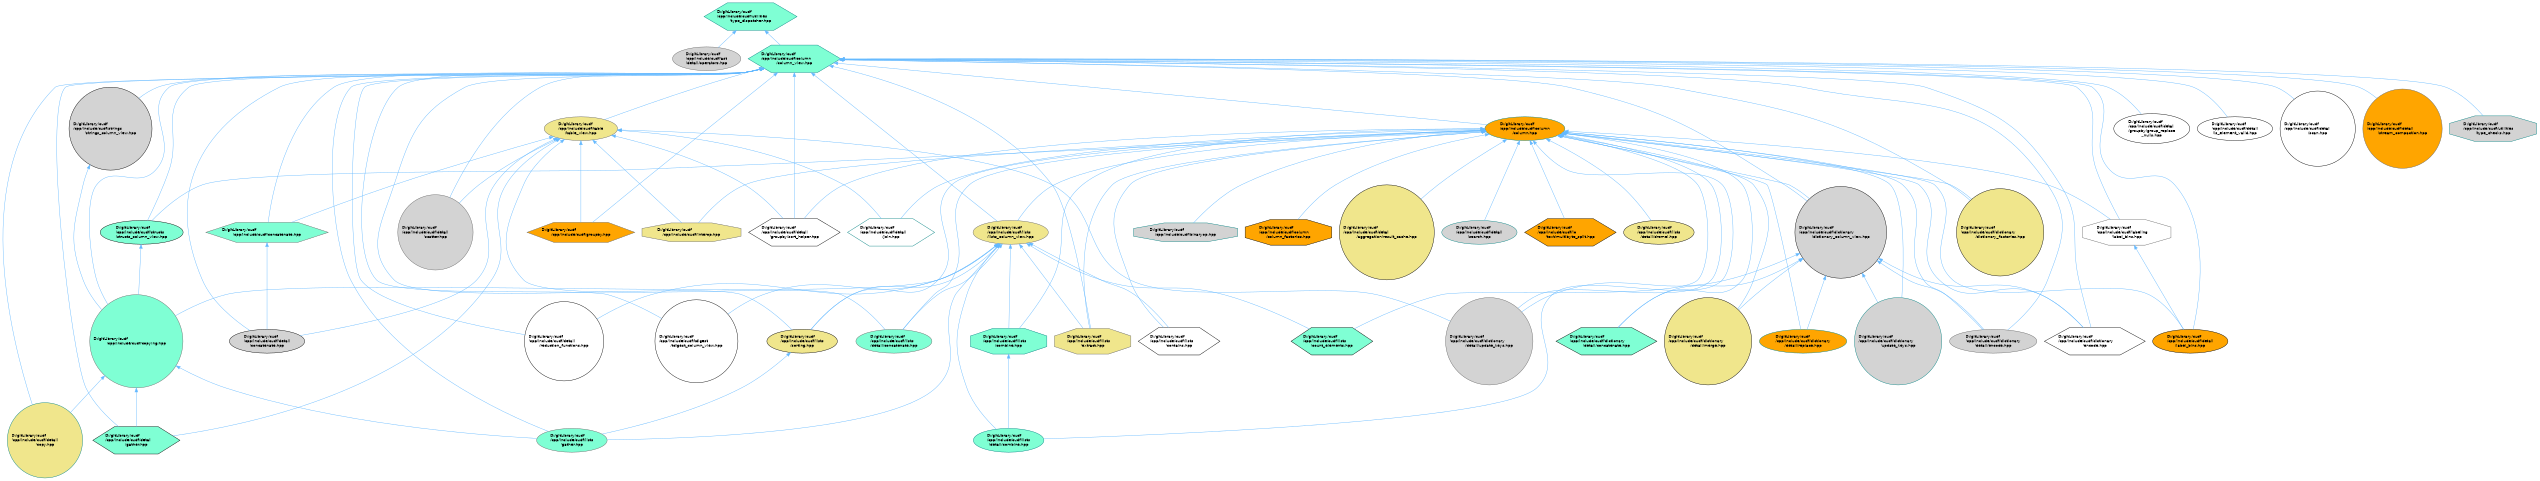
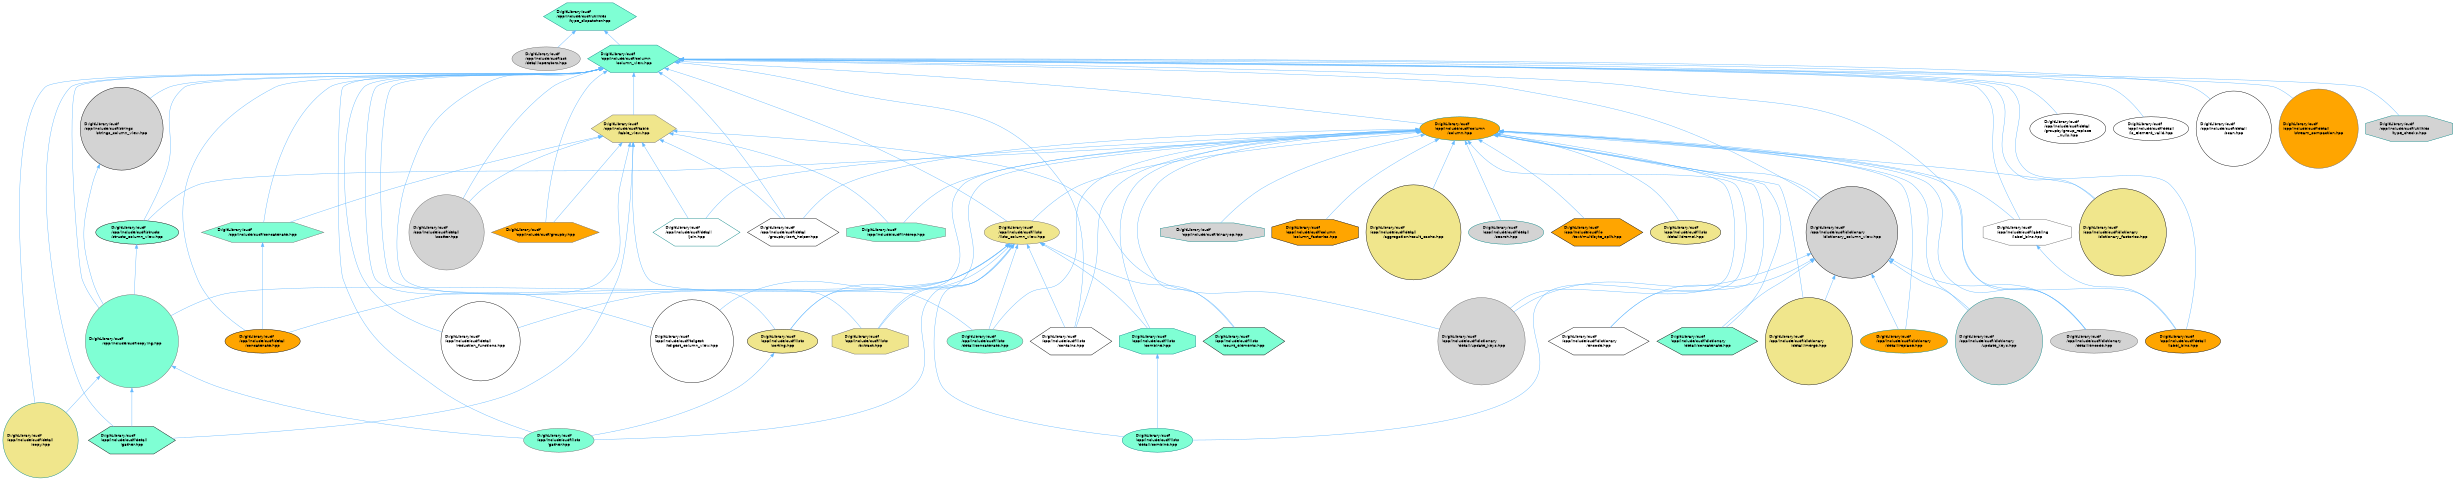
edge "D:/gitLibrary/cudf /cpp/include/cudf/dictionary /encode.hpp" -> "D:/gitLibrary/cudf /cpp/include/cudf/column /column_view.hpp": now "D:/gitLibrary/cudf /cpp/include/cudf/lists /contains.hpp" -> "D:/gitLibrary/cudf /cpp/include/cudf/column /column_view.hpp"
node "D:/gitLibrary/cudf /cpp/include/cudf/table /table_view.hpp": shape ellipse -> hexagon
node "D:/gitLibrary/cudf /cpp/include/cudf/interop.hpp": fillcolor khaki -> aquamarine
node "D:/gitLibrary/cudf /cpp/include/cudf/detail /concatenate.hpp": fillcolor lightgrey -> orange
